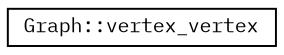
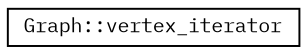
node "Graph::vertex_vertex": label "Graph::vertex_vertex" -> "Graph::vertex_iterator"
